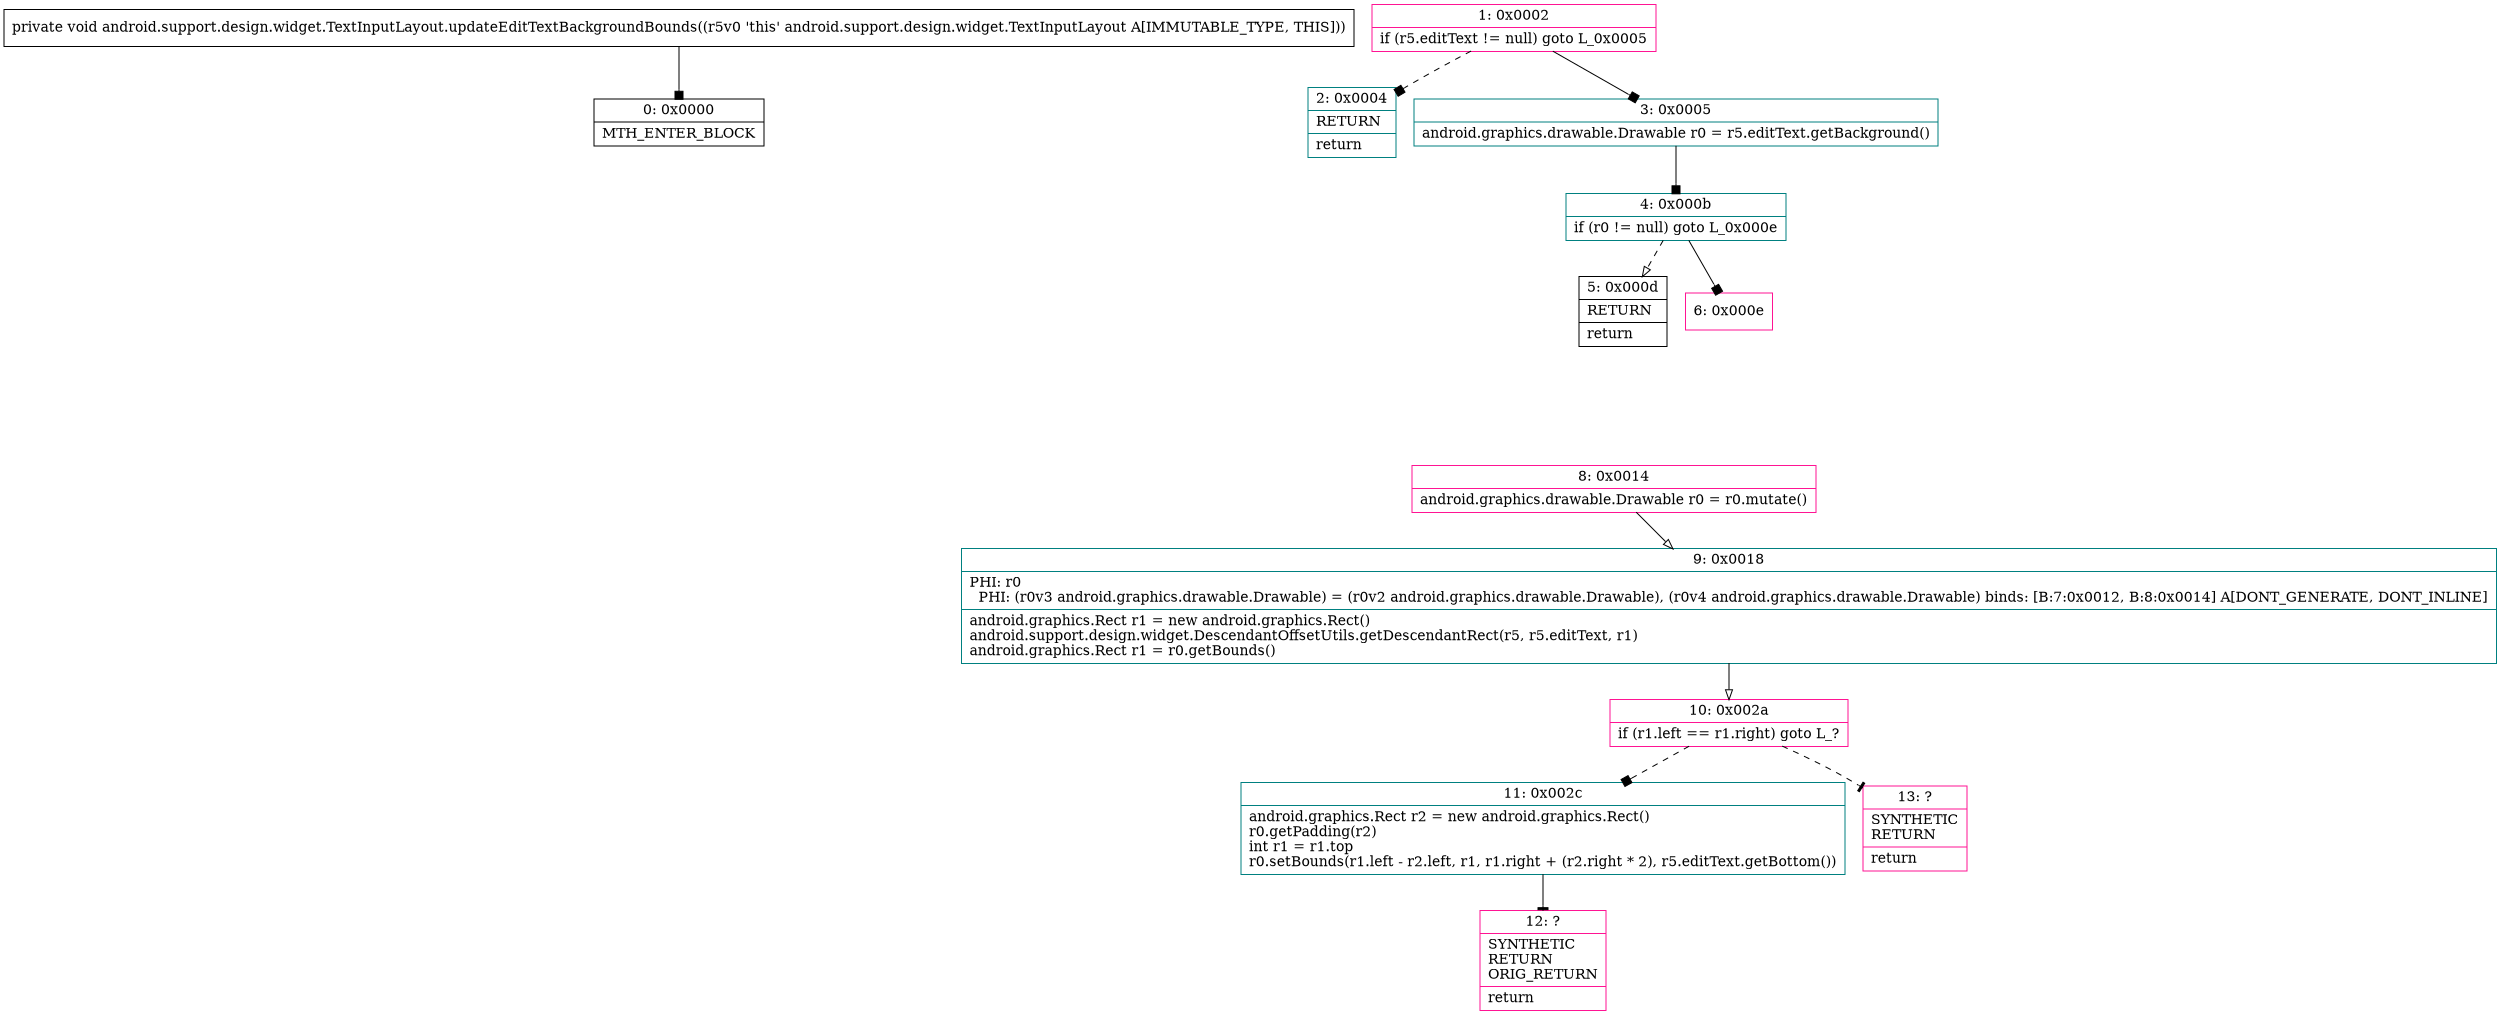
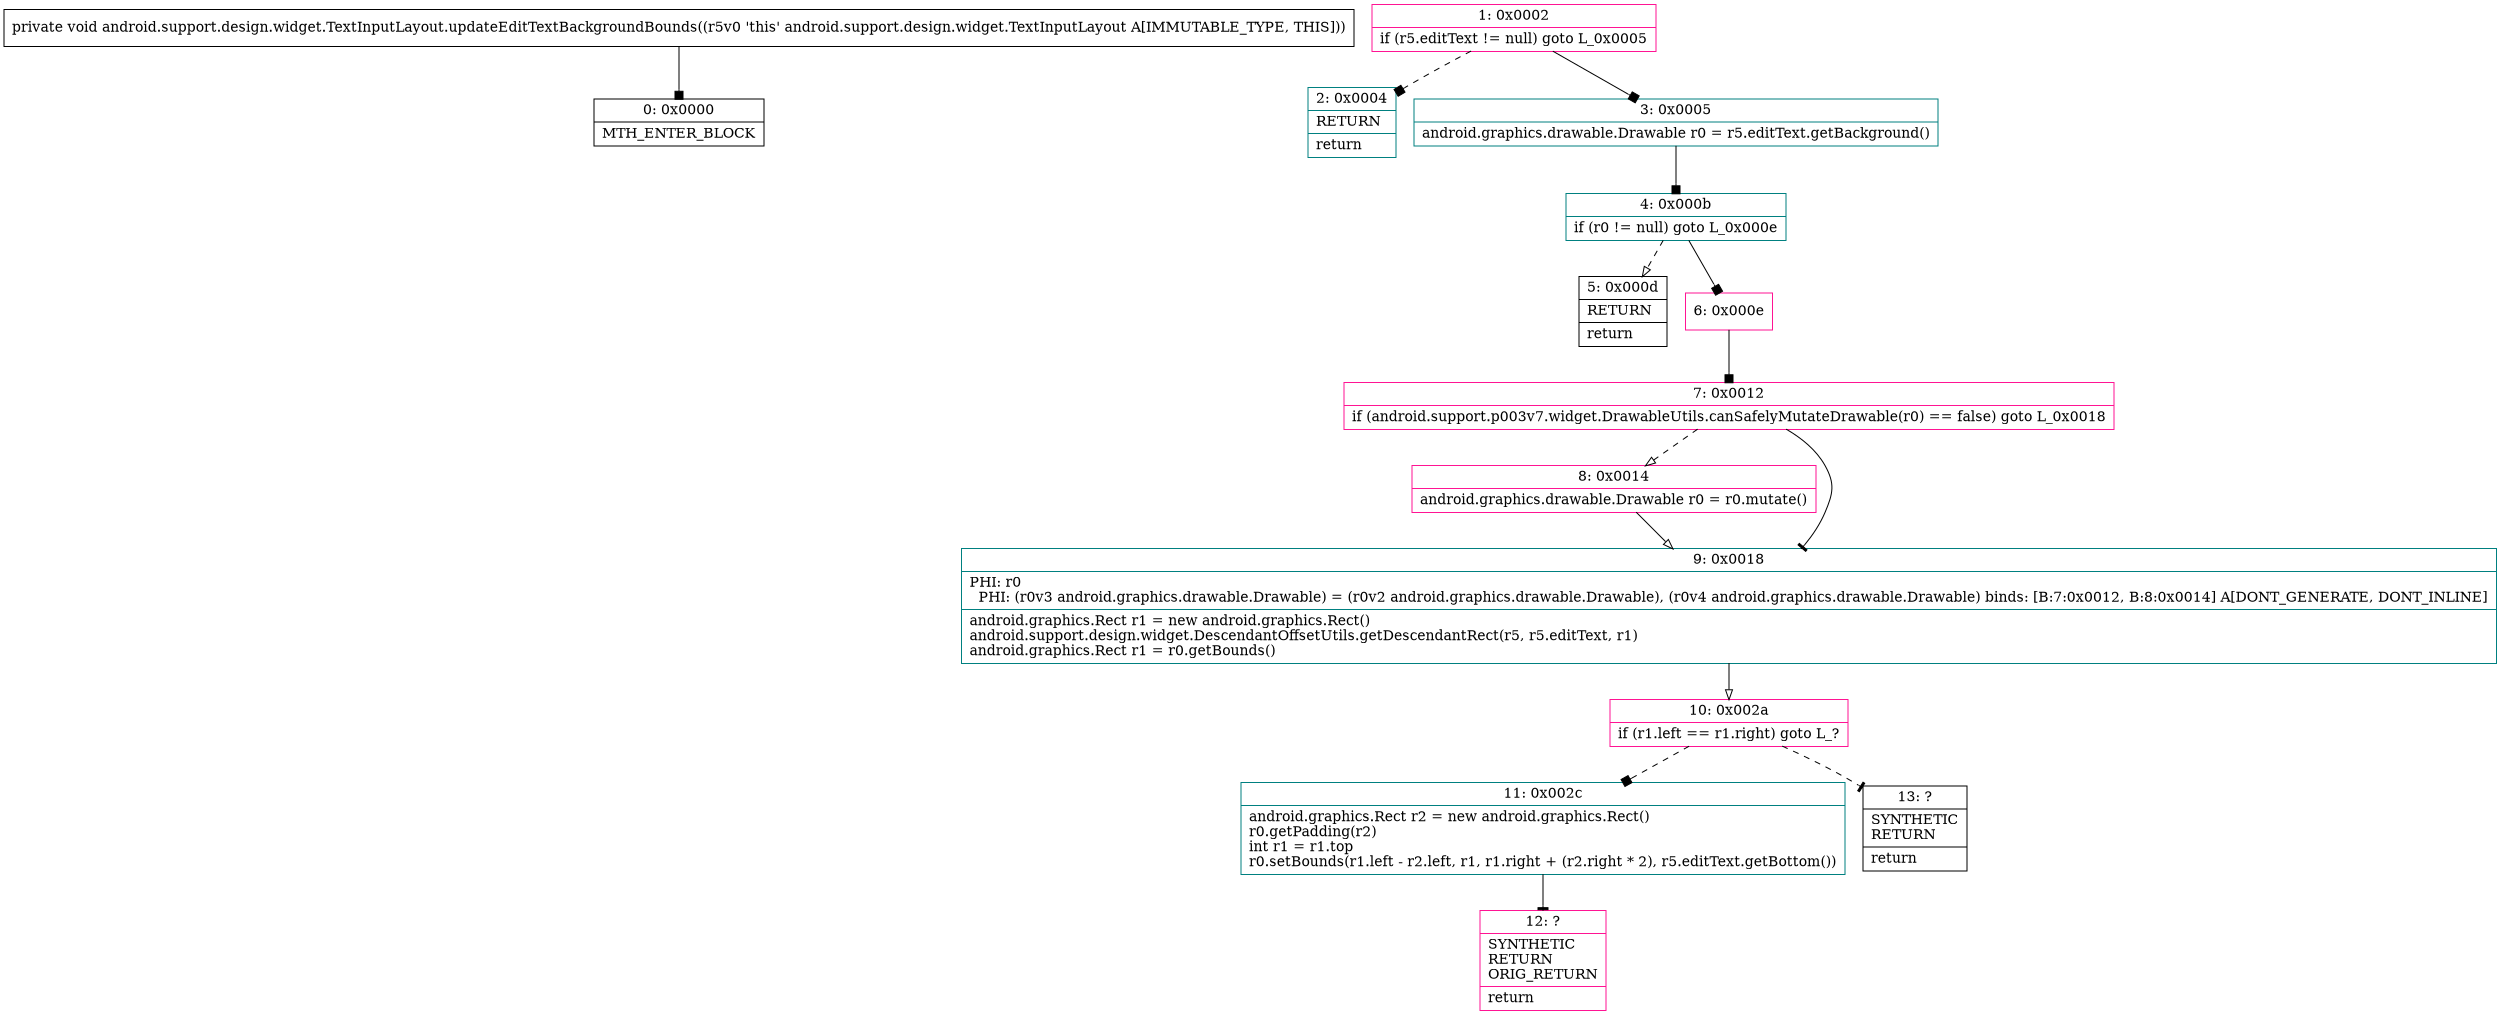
node "7: 0x0012": added
node "13: ?": color deeppink -> black
